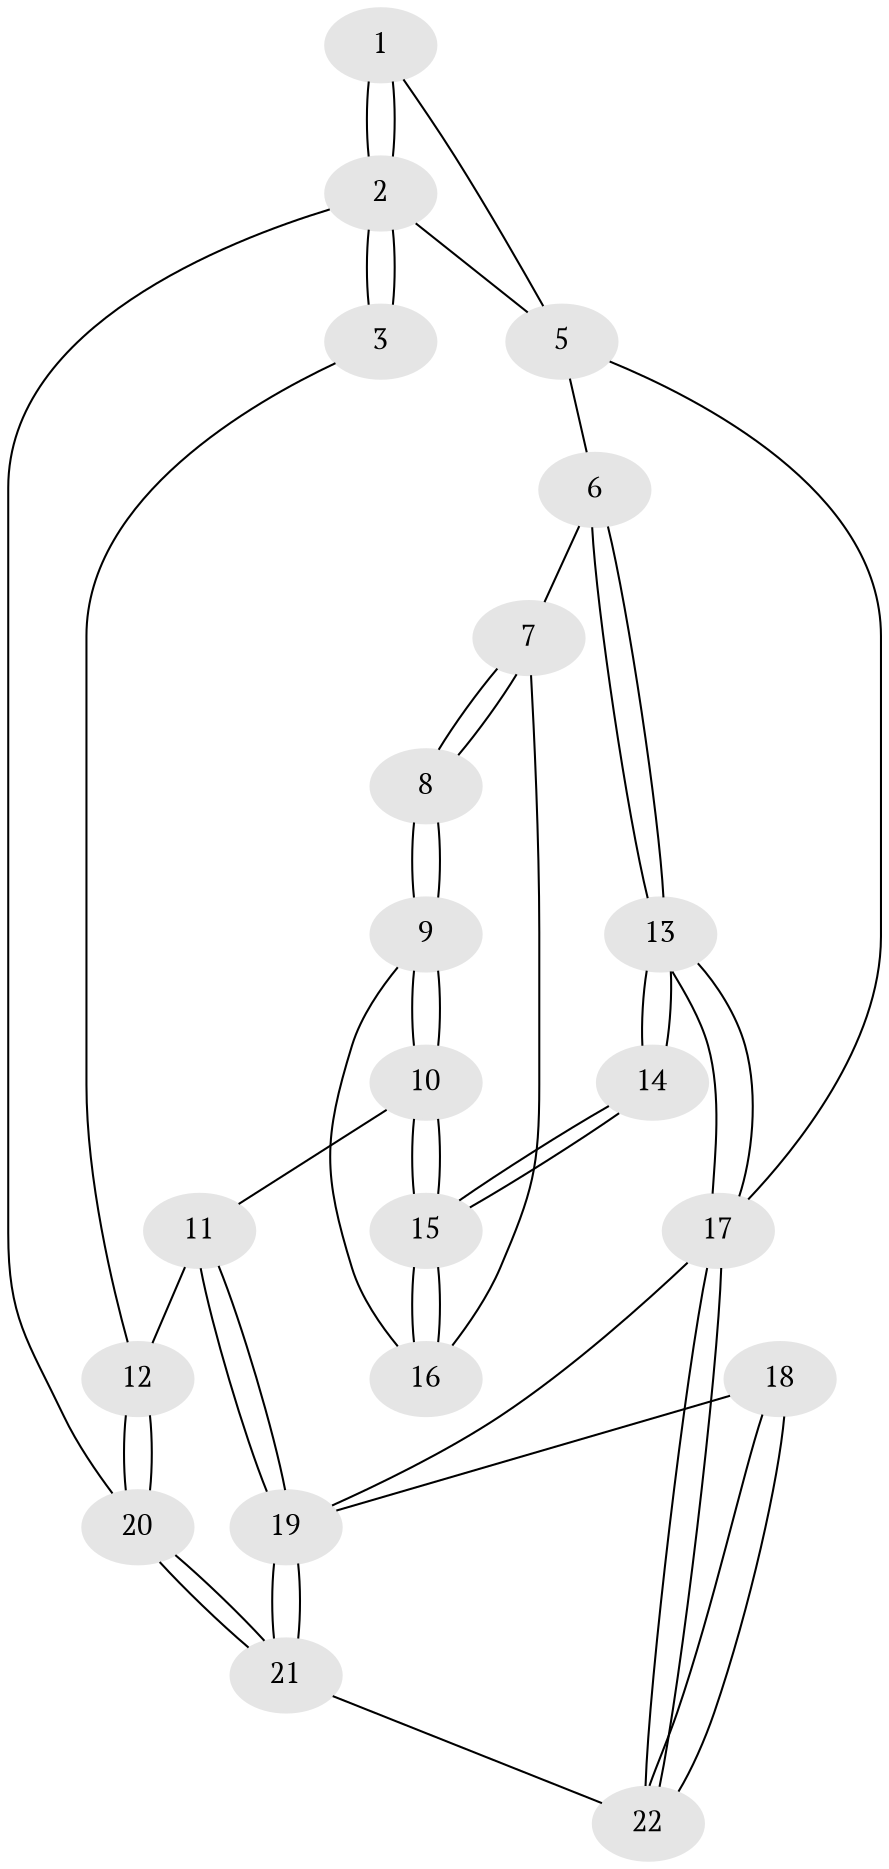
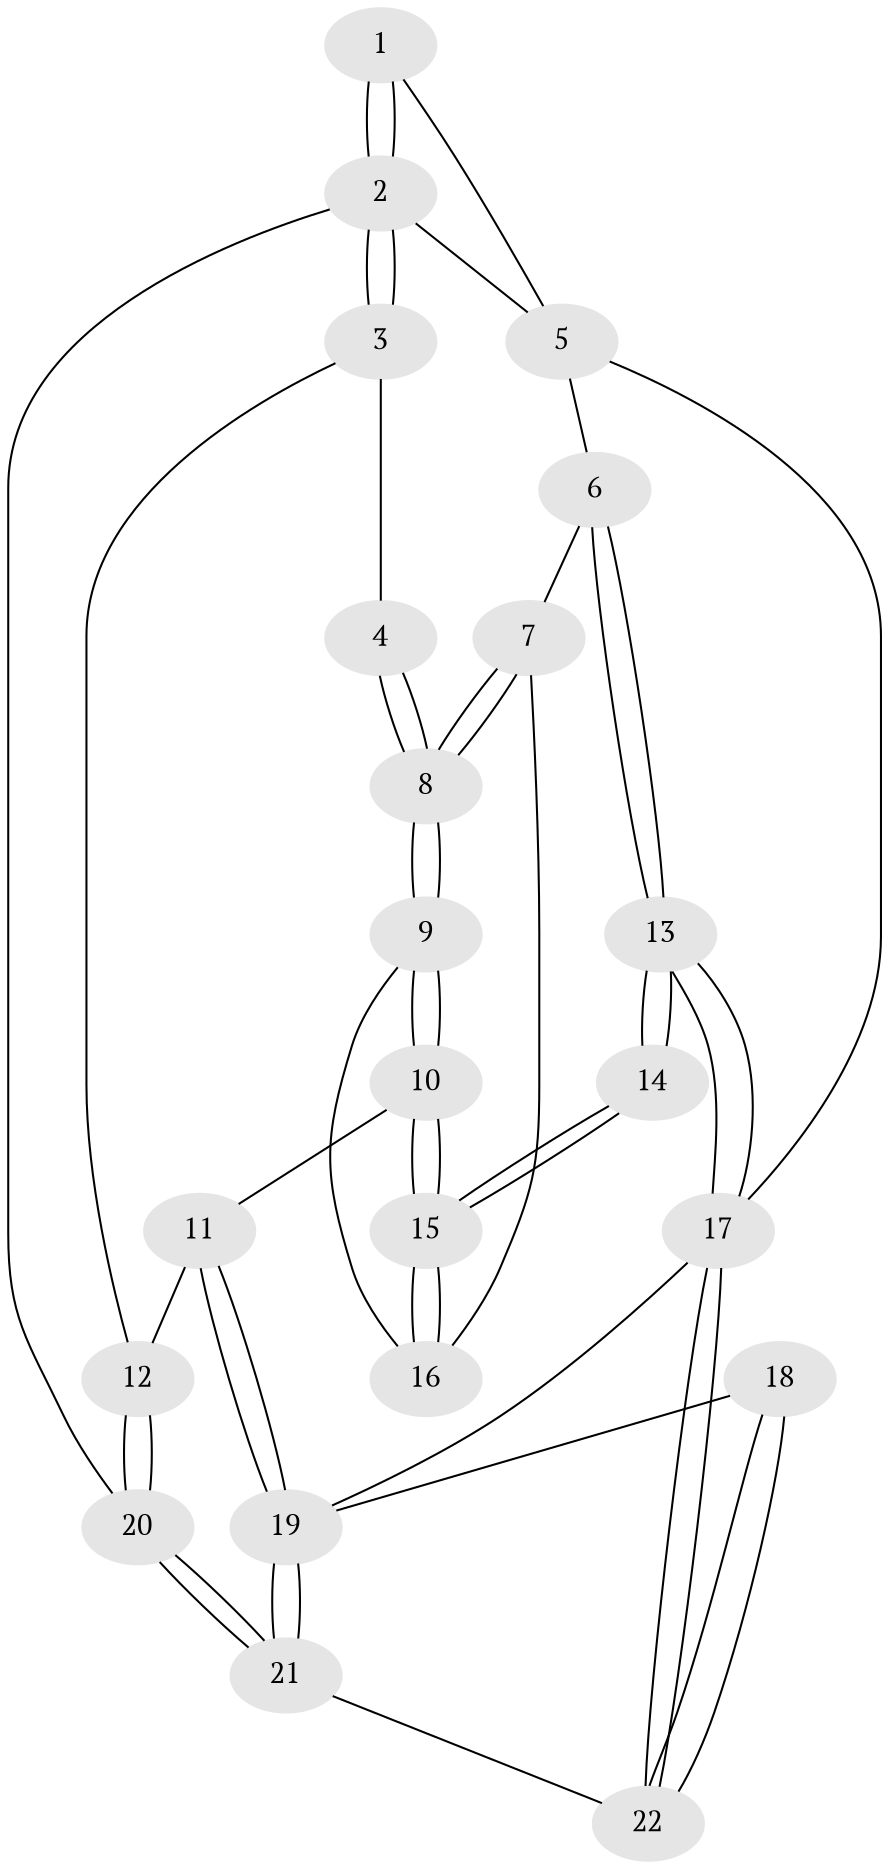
node "4": added
